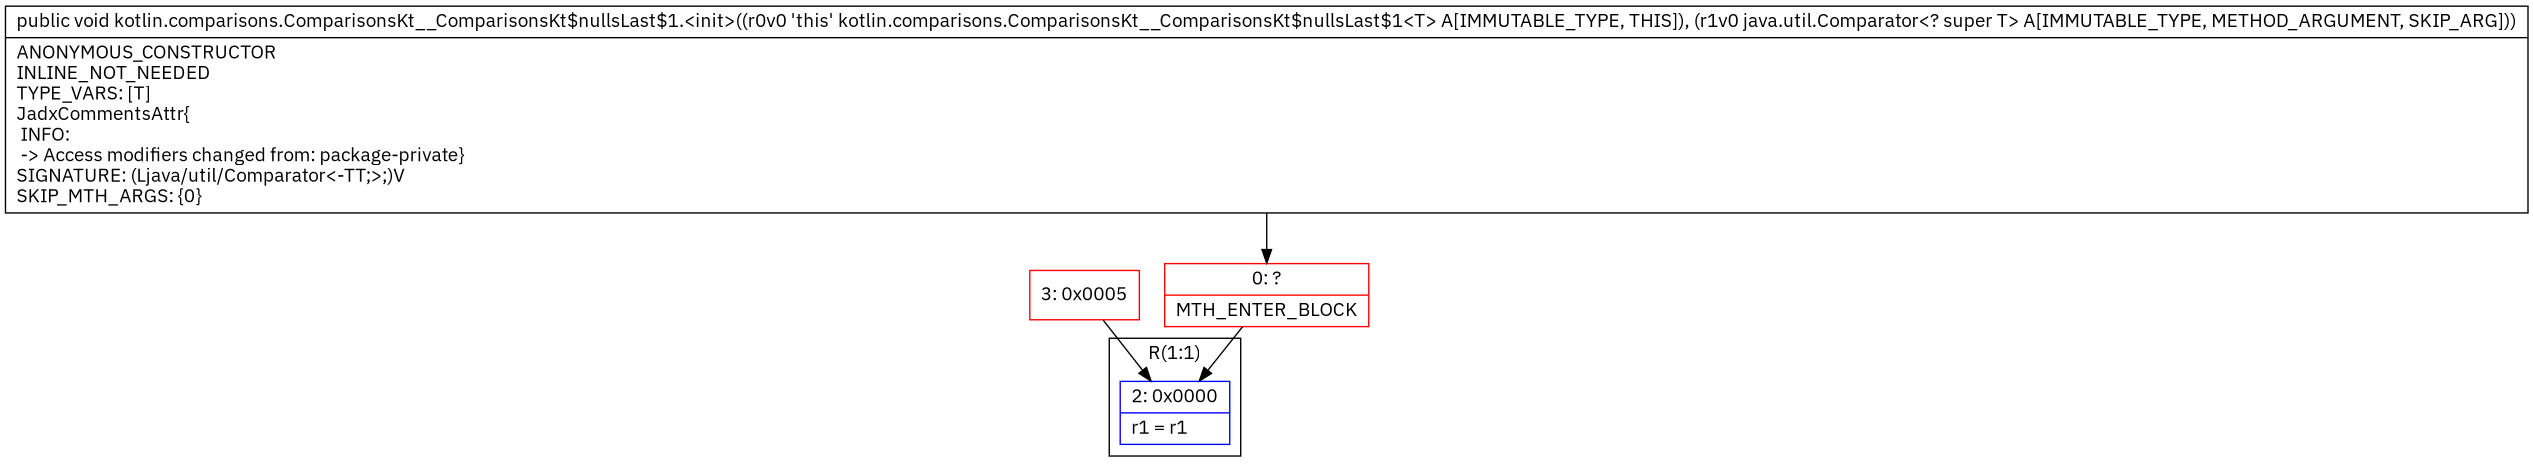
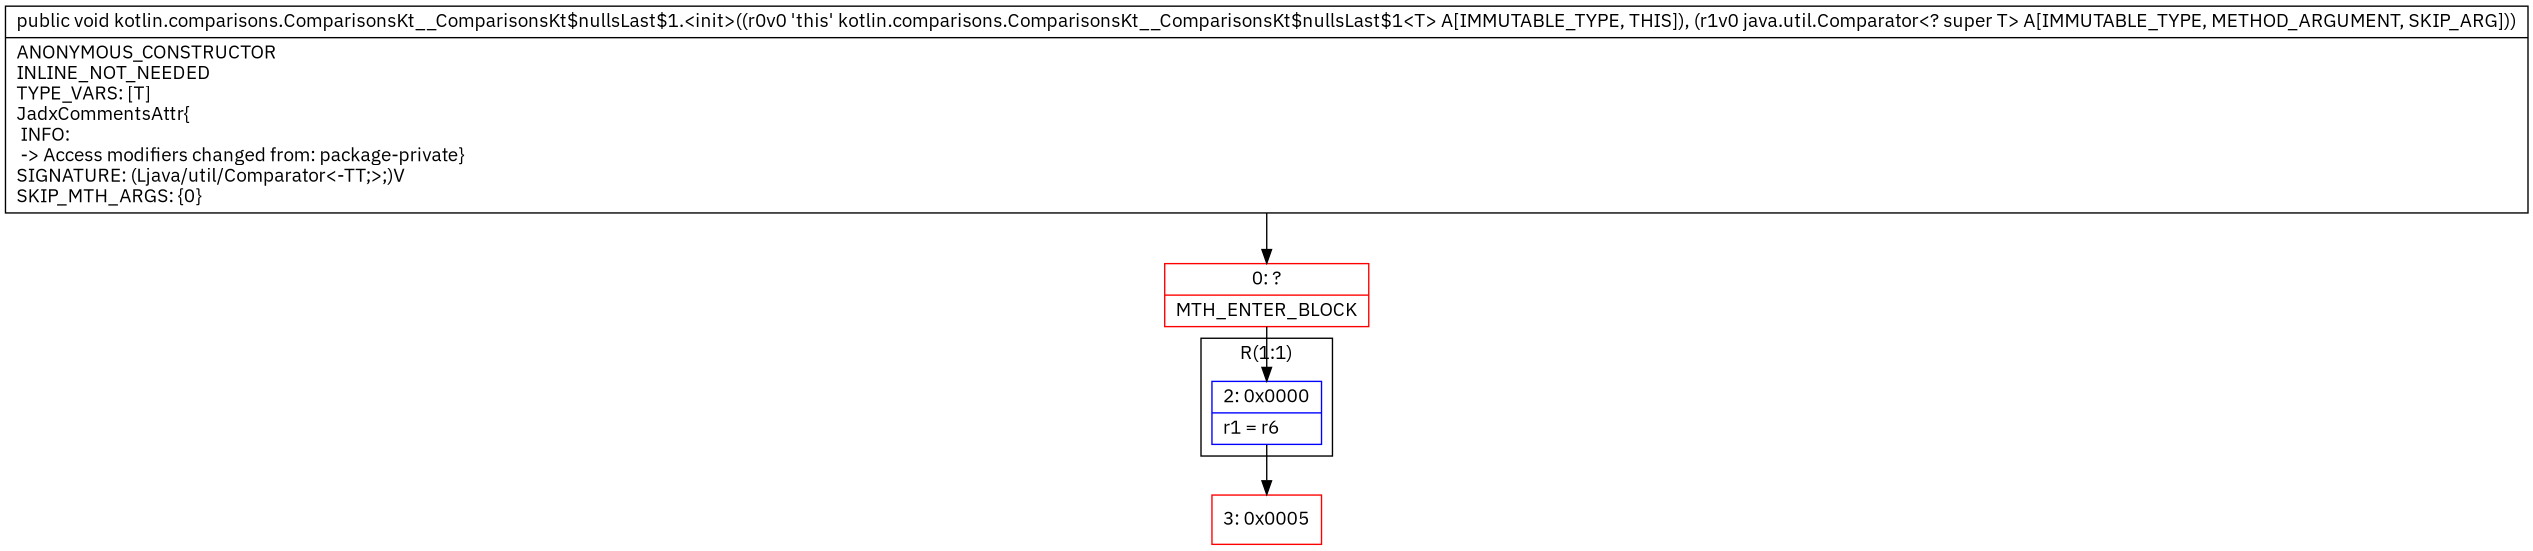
edge "3: 0x0005" -> "2: 0x0000": reversed
node "2: 0x0000": text "r1 = r1" -> "r1 = r6"
